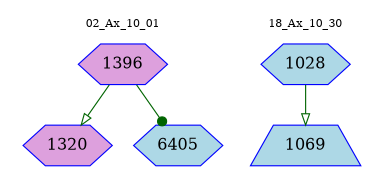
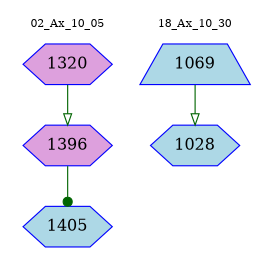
cluster "02_Ax_10_01": label "02_Ax_10_01" -> "02_Ax_10_05"
edge "1028" -> "1069": reversed
edge "1396" -> "1320": reversed
node "6405": label "6405" -> "1405"
